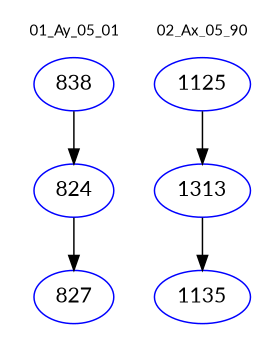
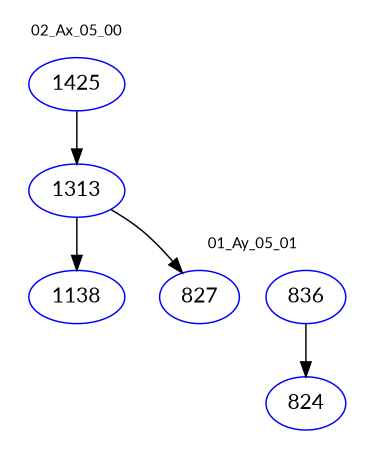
cluster "02_Ax_05_90": label "02_Ax_05_90" -> "02_Ax_05_00"
node "838": label "838" -> "836"
node "1125": label "1125" -> "1425"
edge "824" -> "827": now "1313" -> "827"
node "1135": label "1135" -> "1138"
